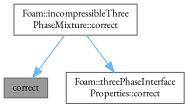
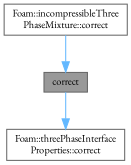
edge "Foam::incompressibleThree PhaseMixture::correct" -> "Foam::threePhaseInterface Properties::correct": now "correct" -> "Foam::threePhaseInterface Properties::correct"
